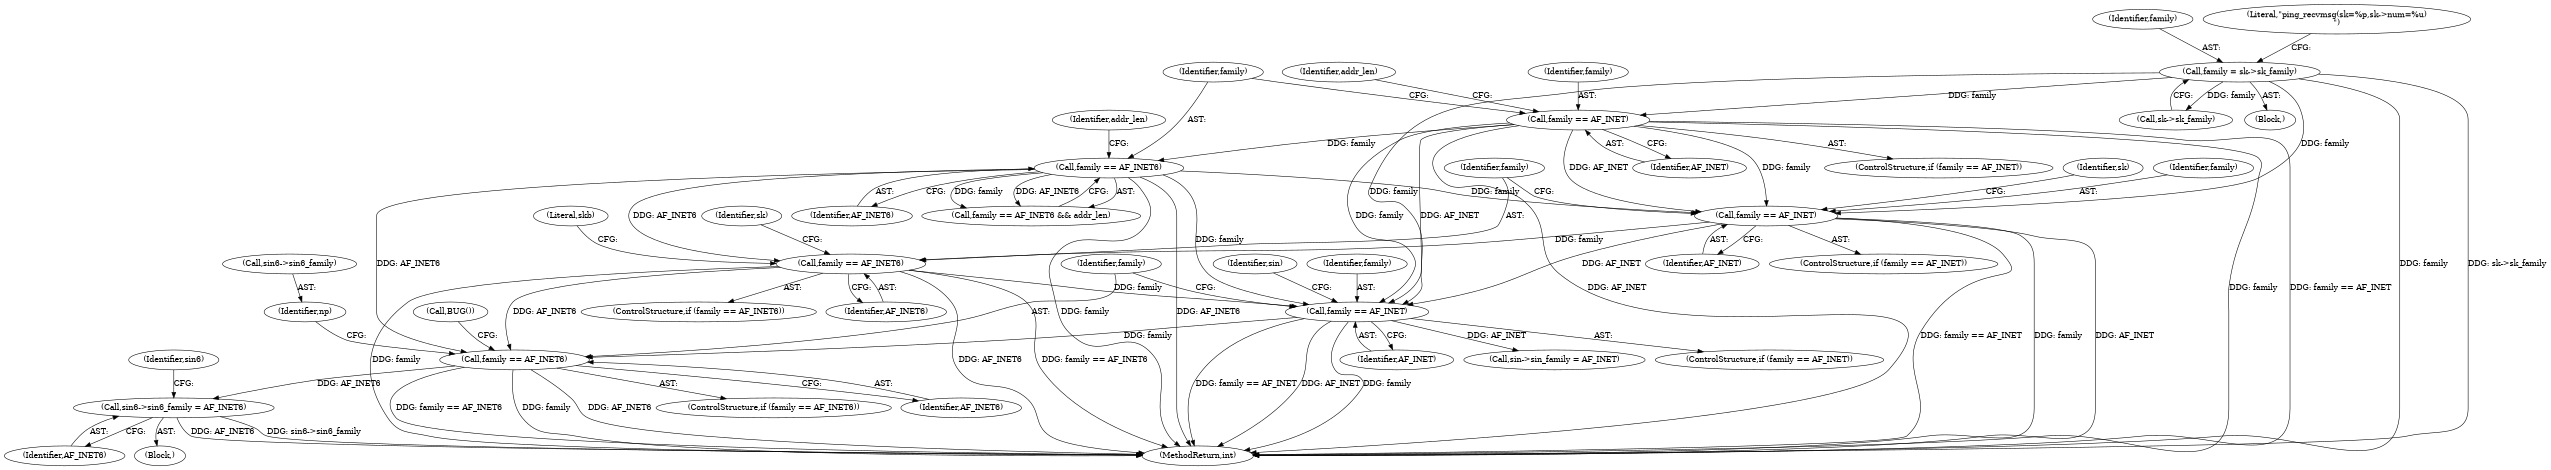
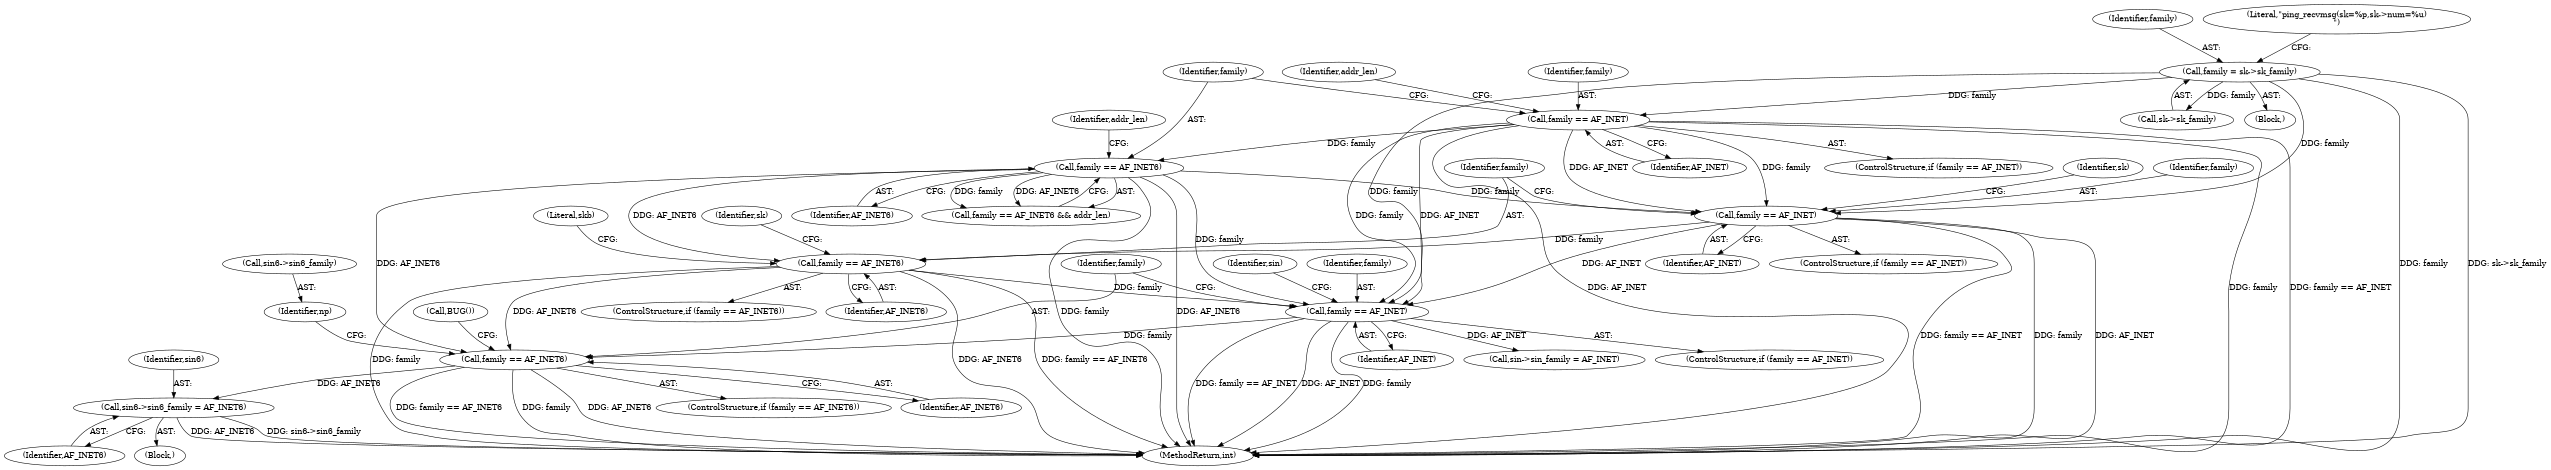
edge "(Call,sk->sk_family)" -> "(Call,family = sk->sk_family)": label "CFG: " -> "AST: "
edge "(Identifier,sin6)" -> "(Call,sin6->sin6_family = AF_INET6)": label "CFG: " -> "AST: "
